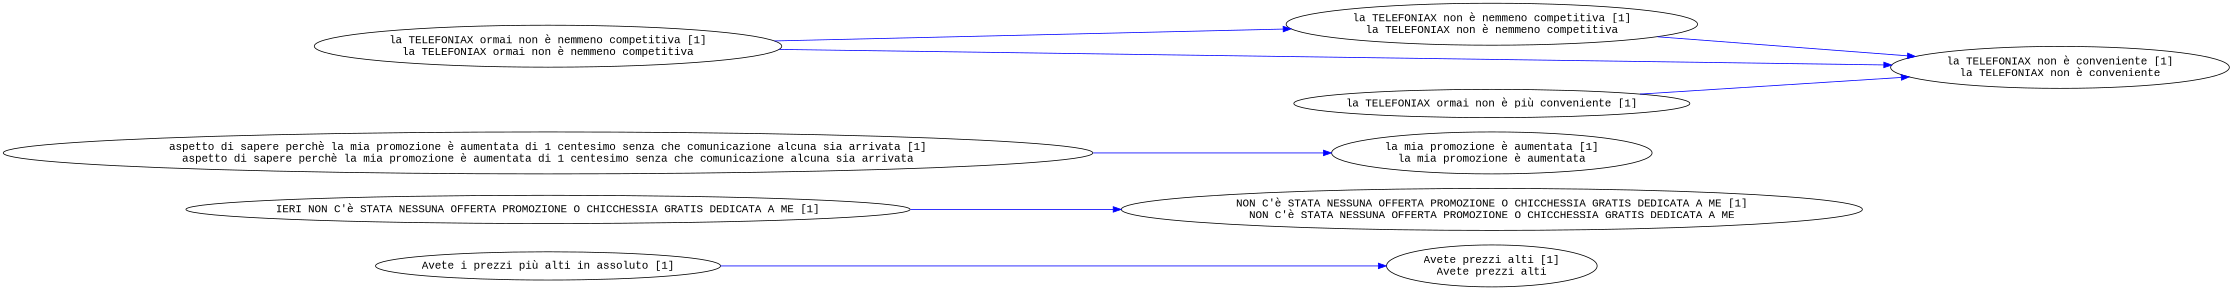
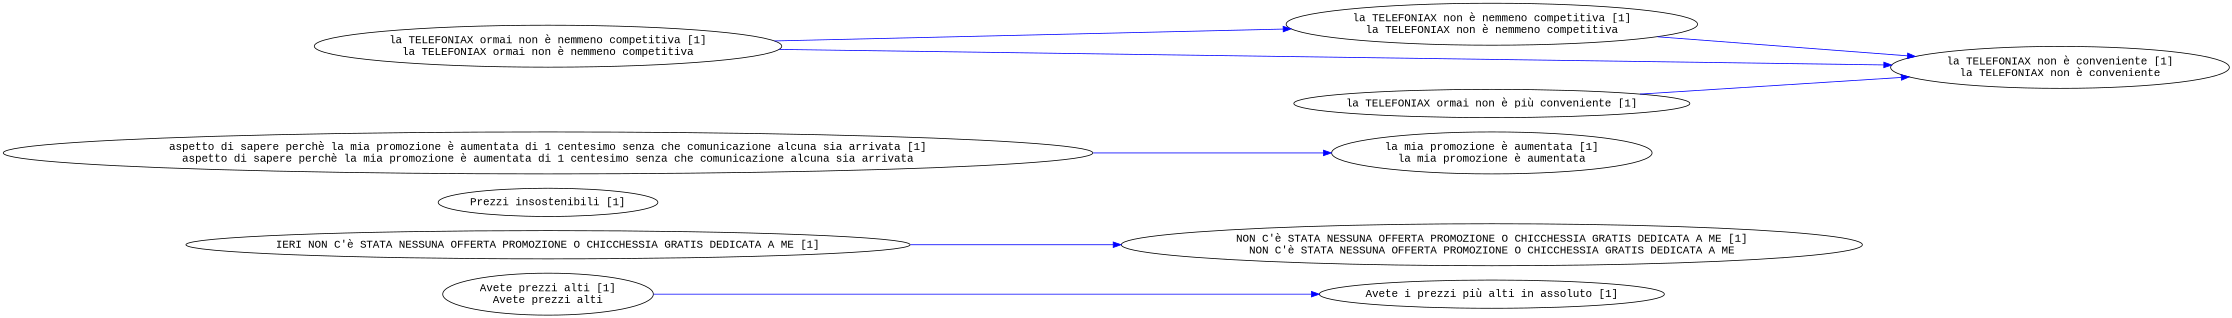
node "Prezzi insostenibili [1]": added
edge "Avete i prezzi più alti in assoluto [1]" -> "Avete prezzi alti [1] Avete prezzi alti": reversed
